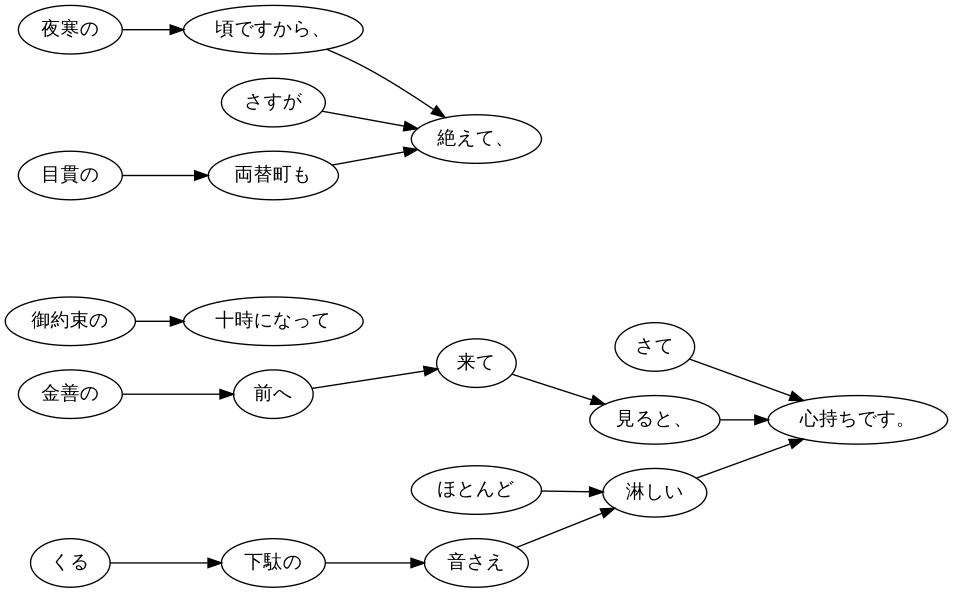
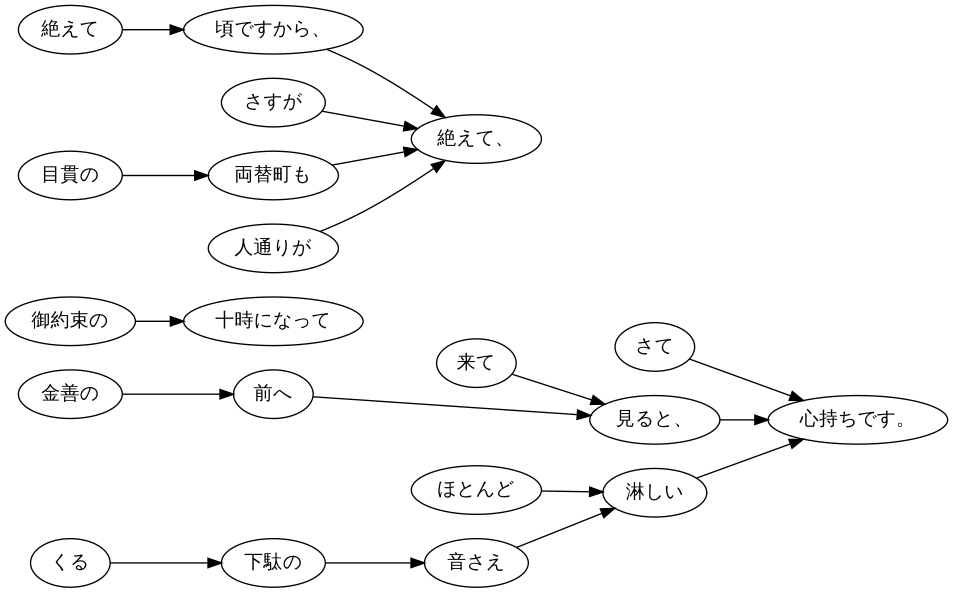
node "夜寒の": label "夜寒の" -> "絶えて"
node "人通りが": added
edge "前へ" -> "来て": now "前へ" -> "見ると、"
